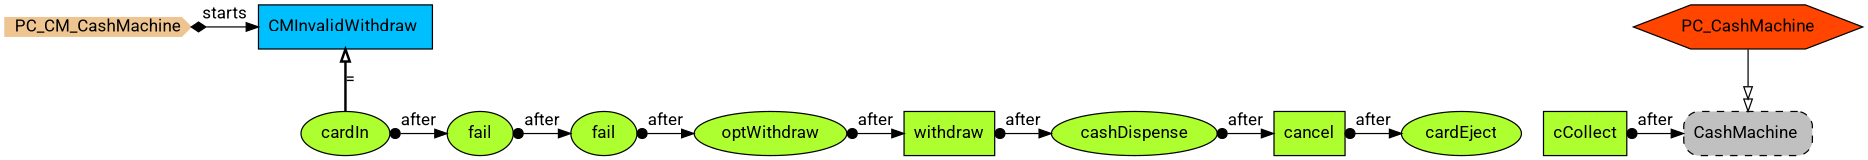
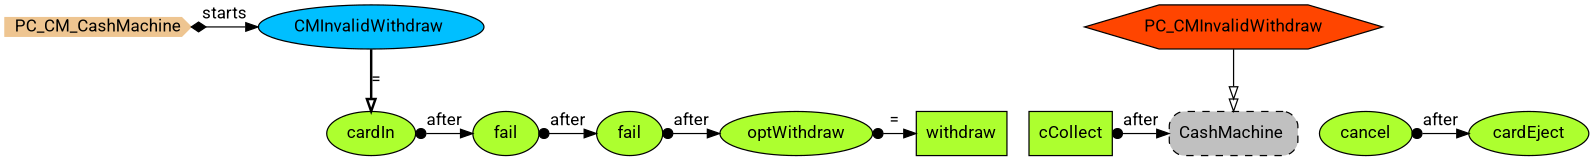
node "CMInvalidWithdraw": shape box -> ellipse
node "PC_CashMachine": label "PC_CashMachine" -> "PC_CMInvalidWithdraw"
edge "cardIn" -> "CMInvalidWithdraw": reversed
edge "optWithdraw" -- "withdraw": label "after" -> "="
node "cashDispense": removed
node "cancel": shape box -> ellipse
